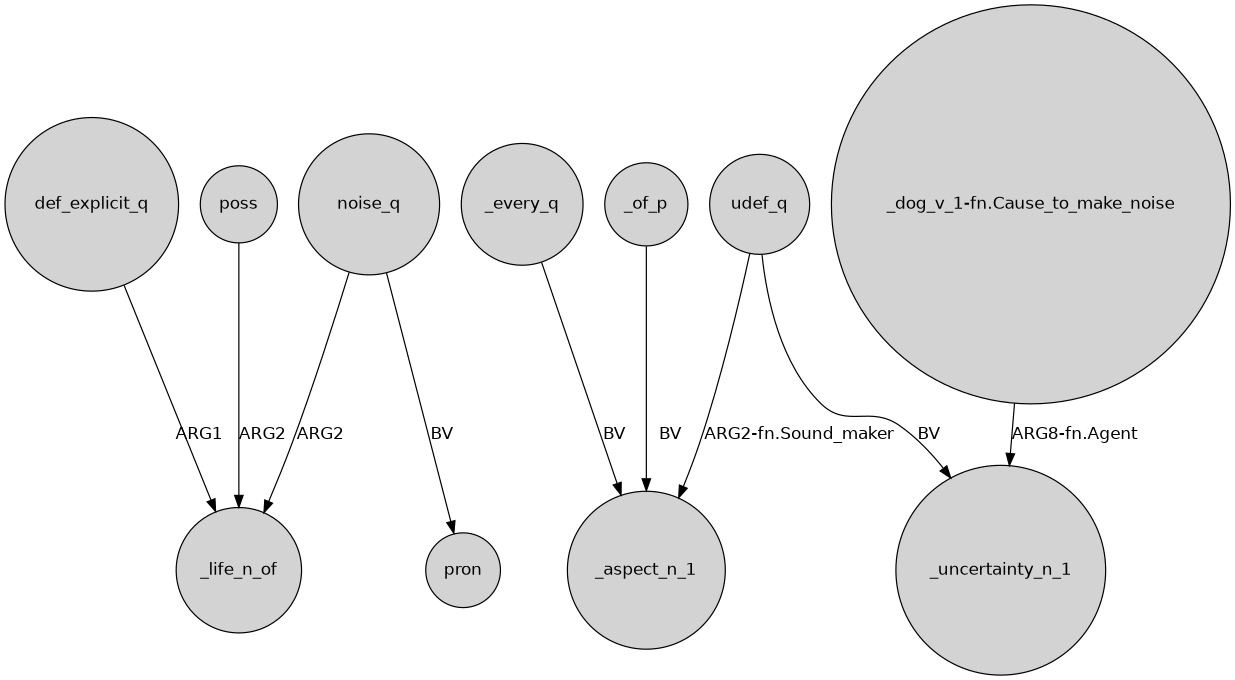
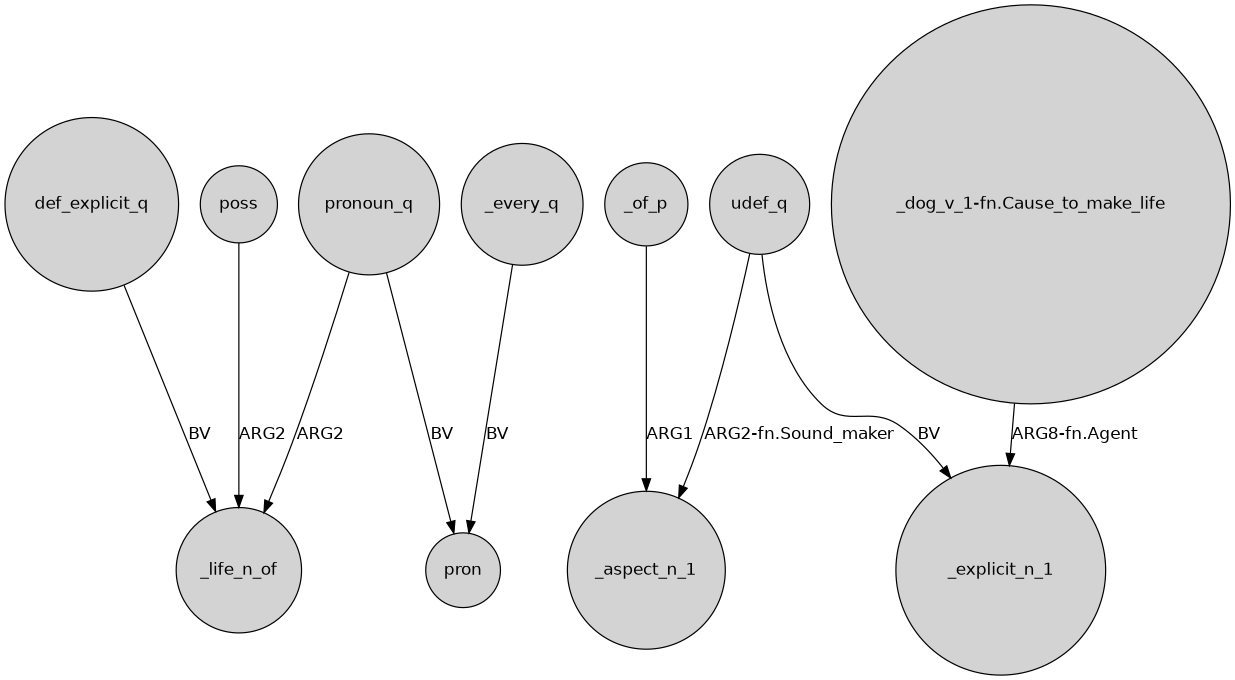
node "noise_q": label "noise_q" -> "pronoun_q"
node "_dog_v_1-fn.Cause_to_make_noise": label "_dog_v_1-fn.Cause_to_make_noise" -> "_dog_v_1-fn.Cause_to_make_life"
edge "_every_q" -> "_aspect_n_1": now "_every_q" -> "pron"
edge "def_explicit_q" -> "_life_n_of": label "ARG1" -> "BV"
edge "_of_p" -> "_aspect_n_1": label "BV" -> "ARG1"
node "_uncertainty_n_1": label "_uncertainty_n_1" -> "_explicit_n_1"
